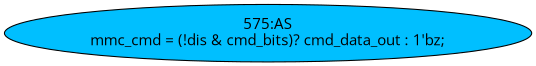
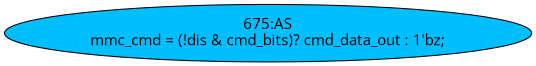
node "575:AS mmc_cmd = (!dis & cmd_bits)? cmd_data_out : 1'bz;": label "575:AS mmc_cmd = (!dis & cmd_bits)? cmd_data_out : 1'bz;" -> "675:AS mmc_cmd = (!dis & cmd_bits)? cmd_data_out : 1'bz;"
